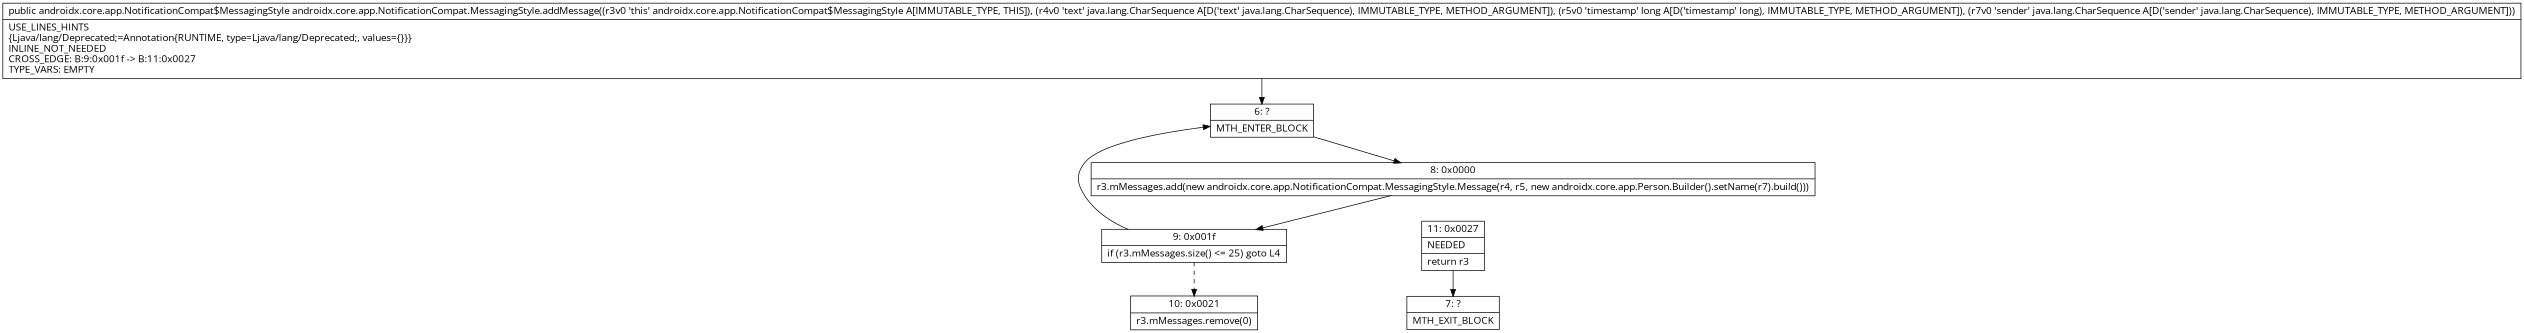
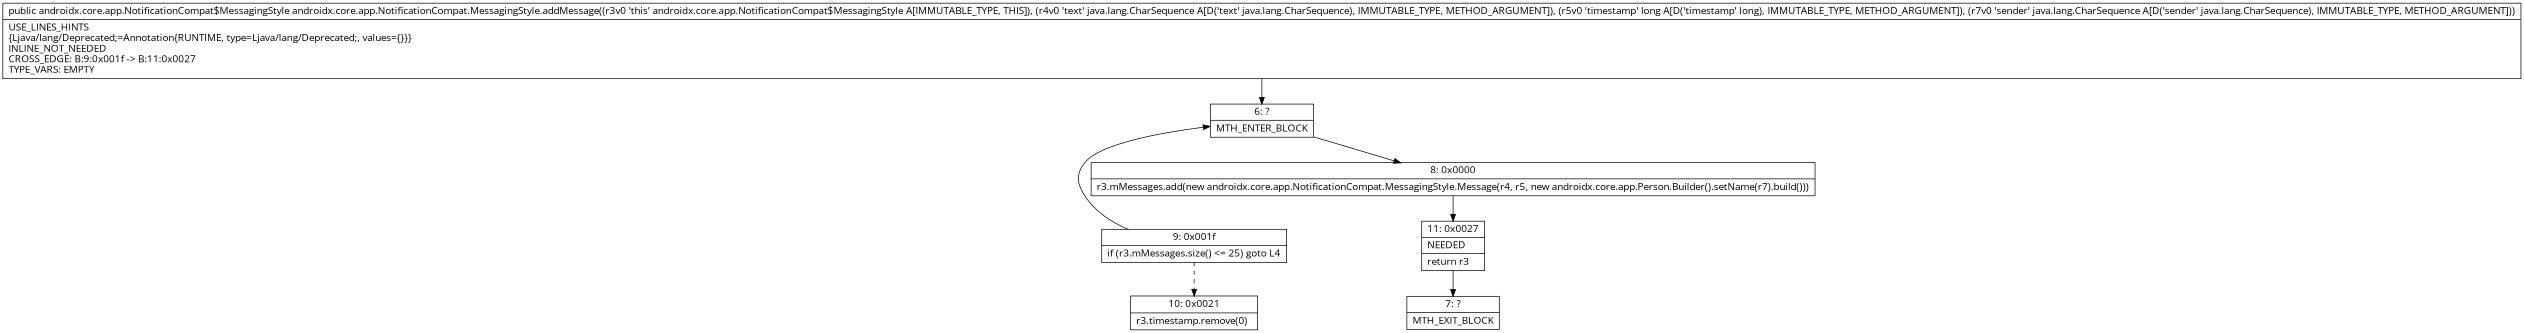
edge "8: 0x0000" -> "9: 0x001f": now "8: 0x0000" -> "11: 0x0027"
node "10: 0x0021": text "r3.mMessages.remove(0)" -> "r3.timestamp.remove(0)"
